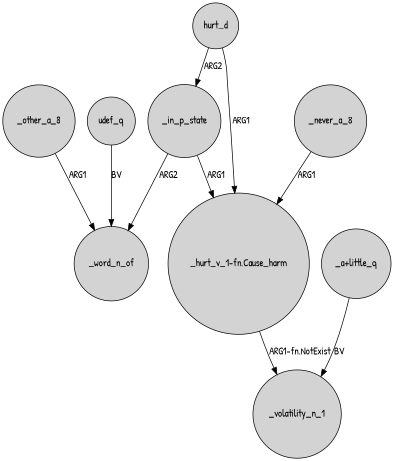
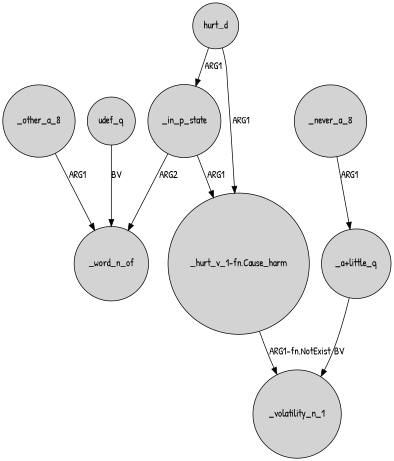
edge "hurt_d" -> "_in_p_state": label "ARG2" -> "ARG1"
edge "_never_a_8" -> "_hurt_v_1-fn.Cause_harm": now "_never_a_8" -> "_a+little_q"
